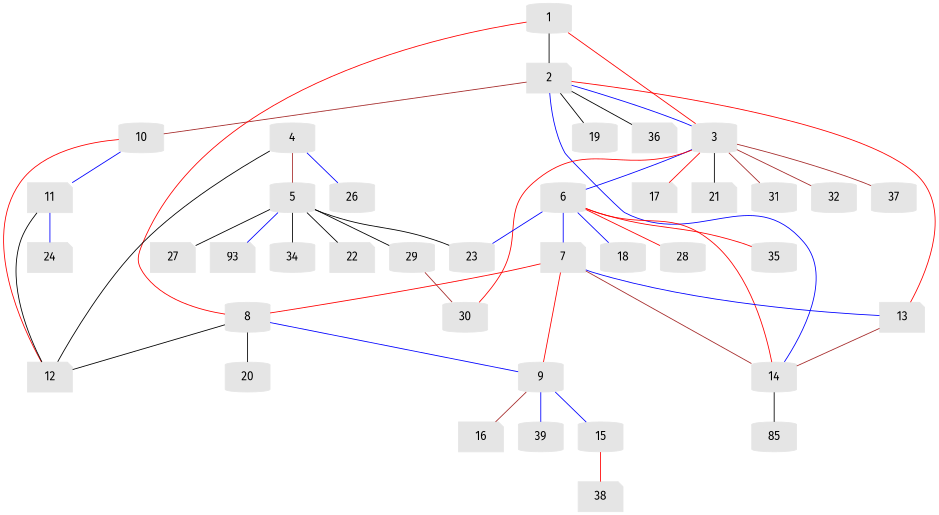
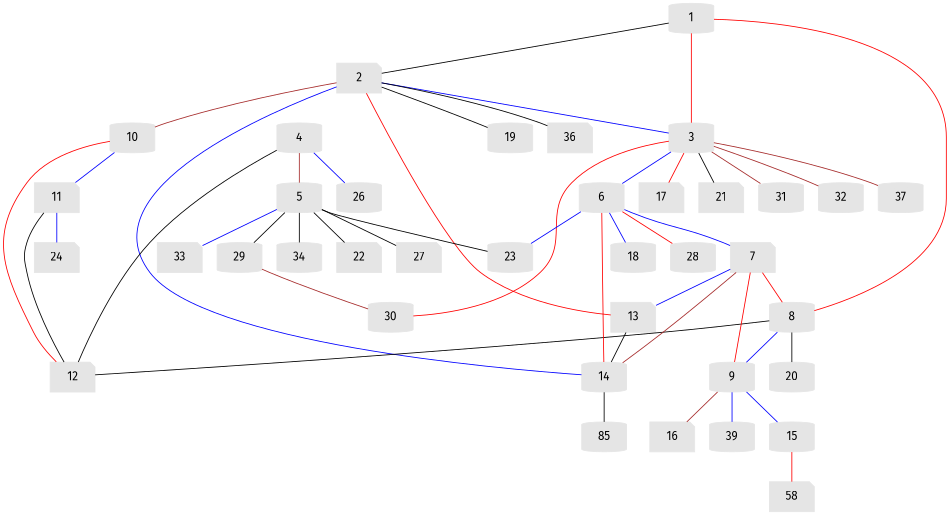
node "93": label "93" -> "33"
node "35": removed
edge "13" -- "14": color brown -> black
node "38": label "38" -> "58"
